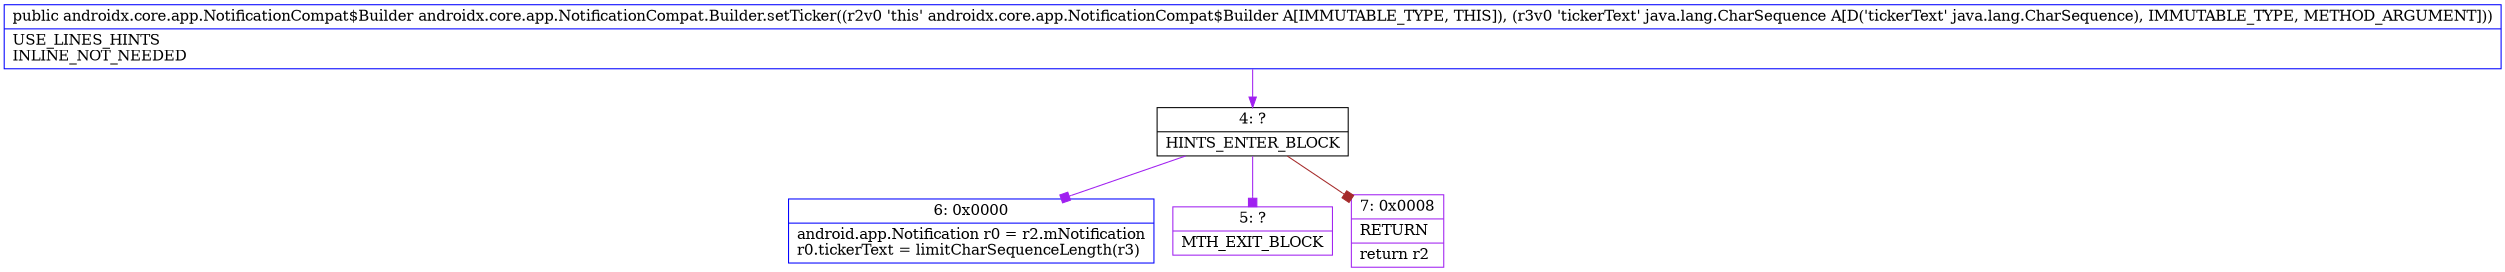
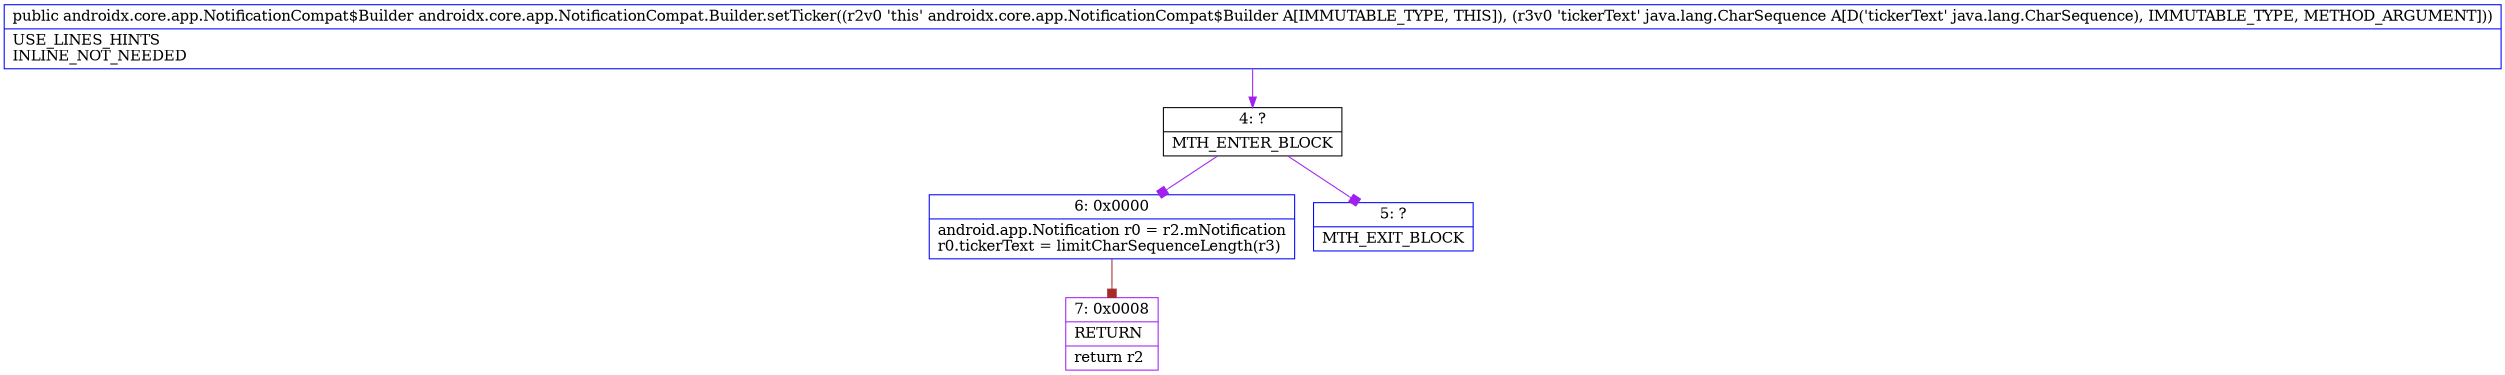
node "4: ?": text "HINTS_ENTER_BLOCK" -> "MTH_ENTER_BLOCK"
edge "4: ?" -> "7: 0x0008": now "6: 0x0000" -> "7: 0x0008"
node "5: ?": color purple -> blue
